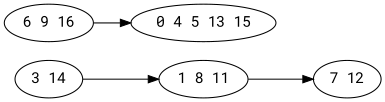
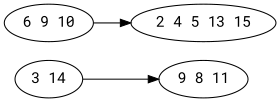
node "6 9 16": label "6 9 16" -> "6 9 10"
node "0 4 5 13 15": label "0 4 5 13 15" -> "2 4 5 13 15"
node "1 8 11": label "1 8 11" -> "9 8 11"
node "7 12": removed
